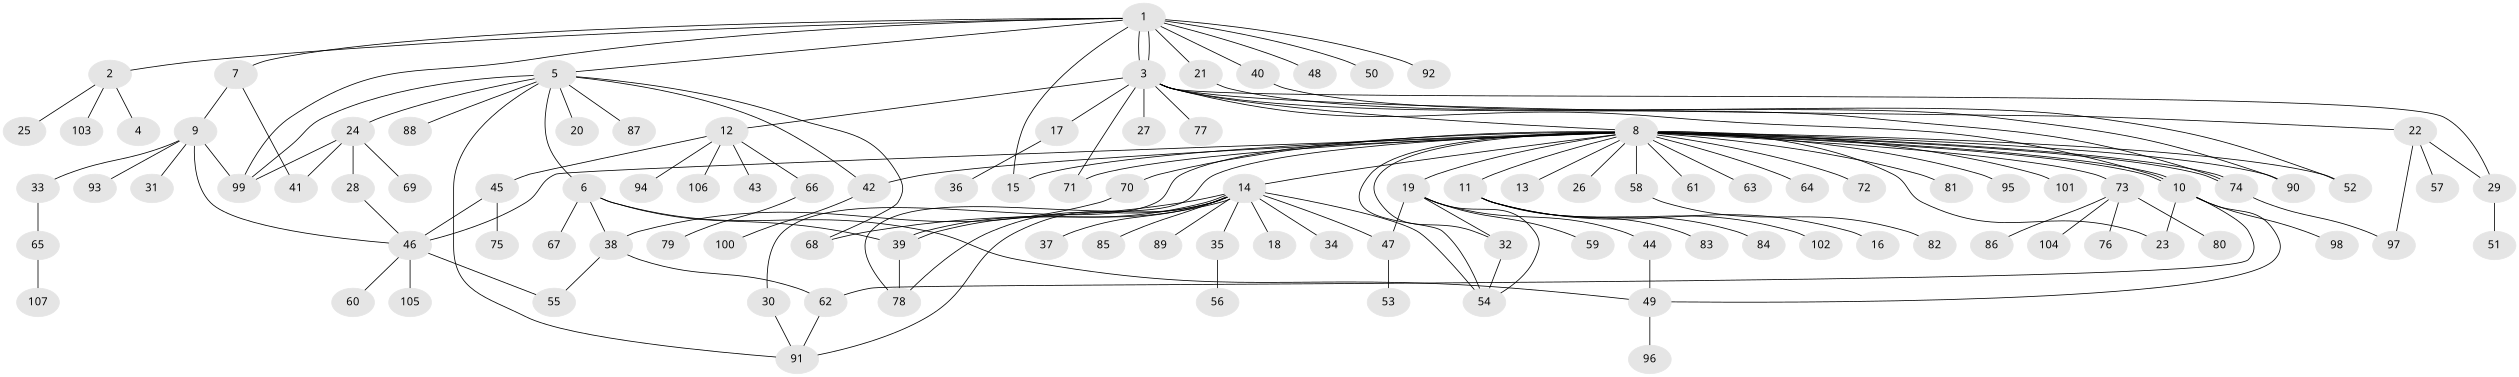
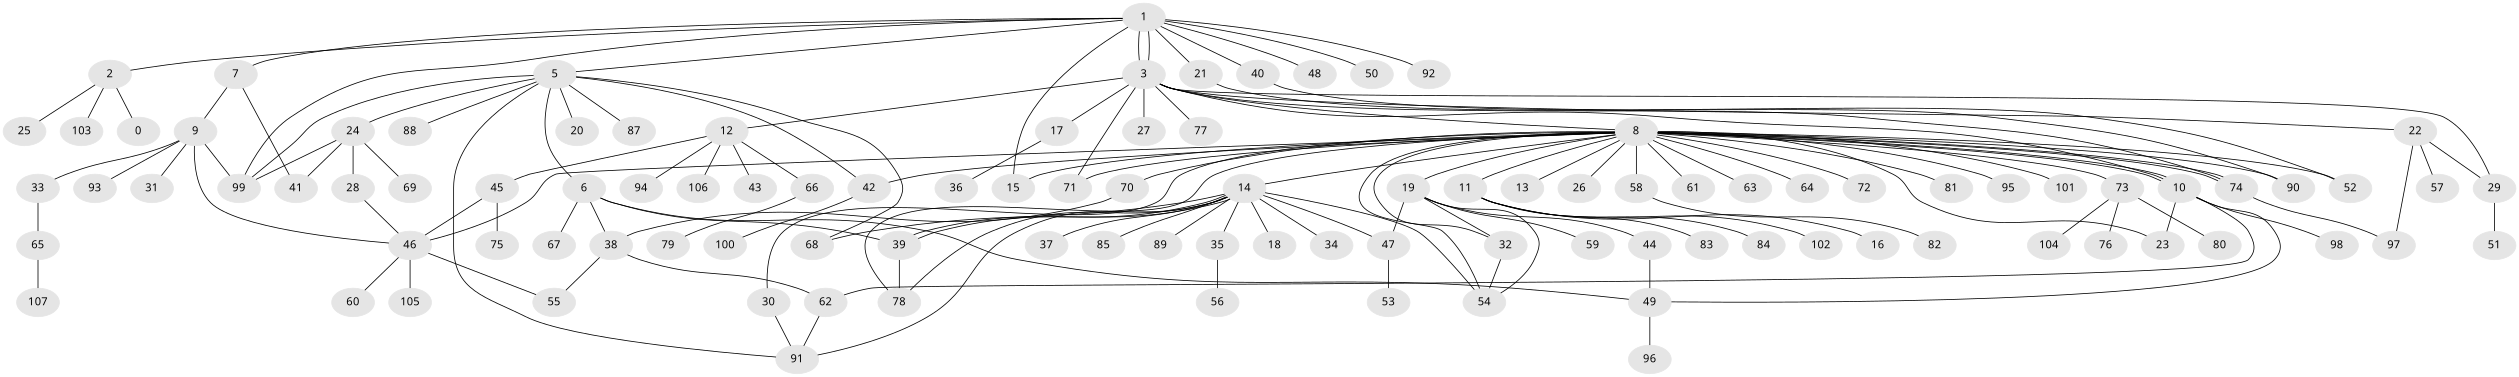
node "4": label "4" -> "0"
node "86": removed
